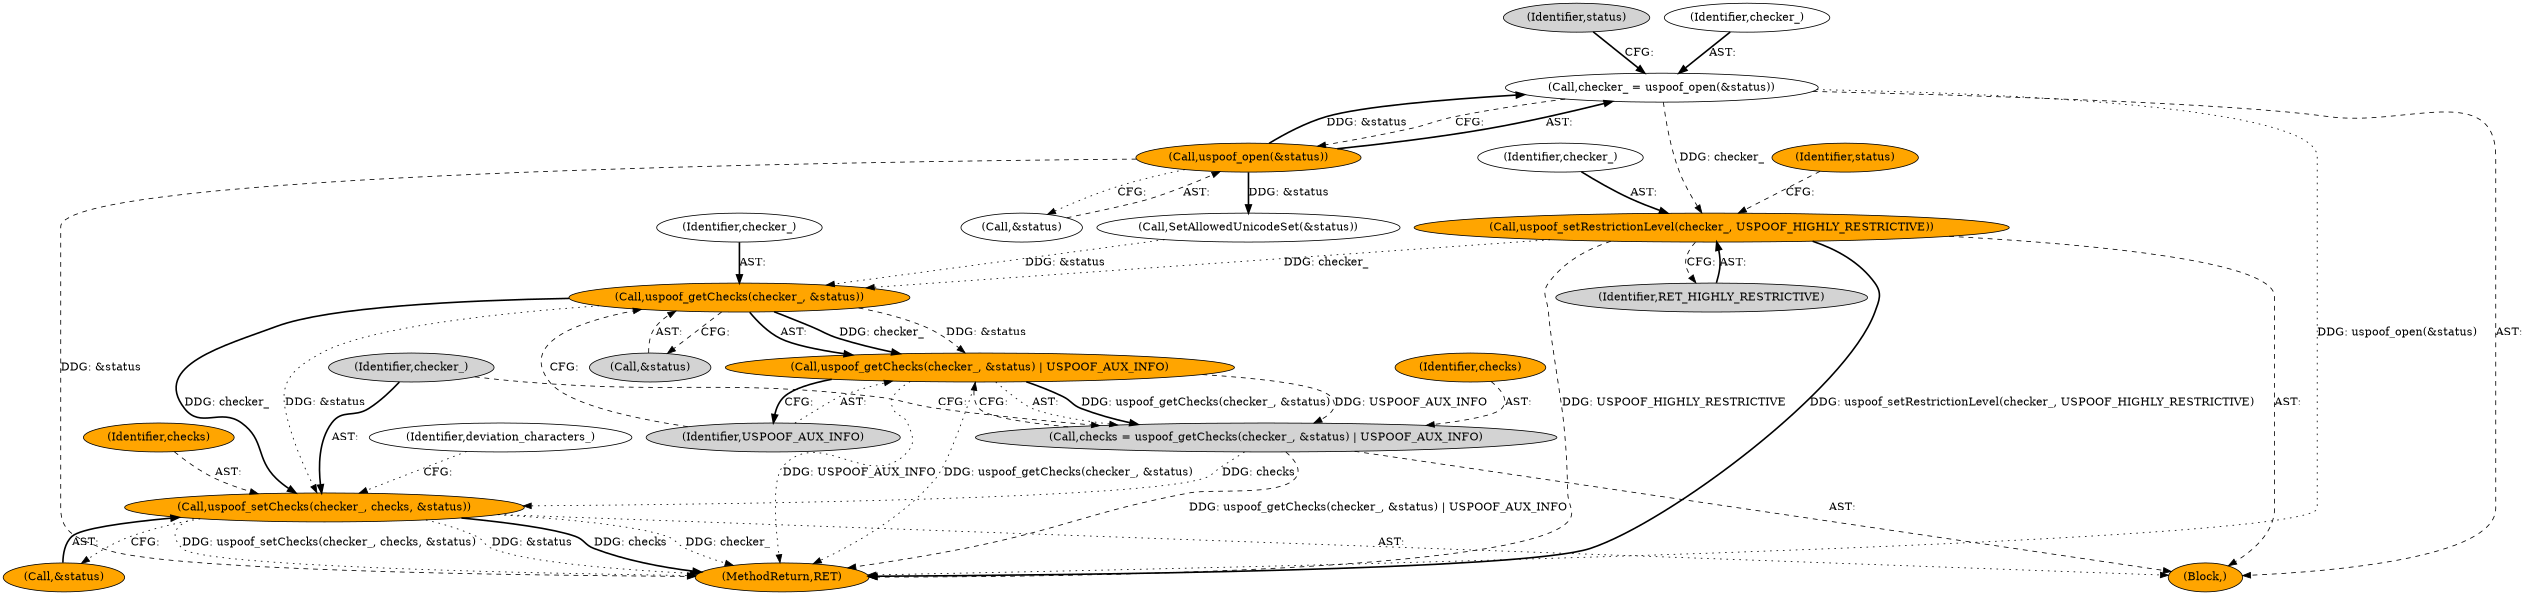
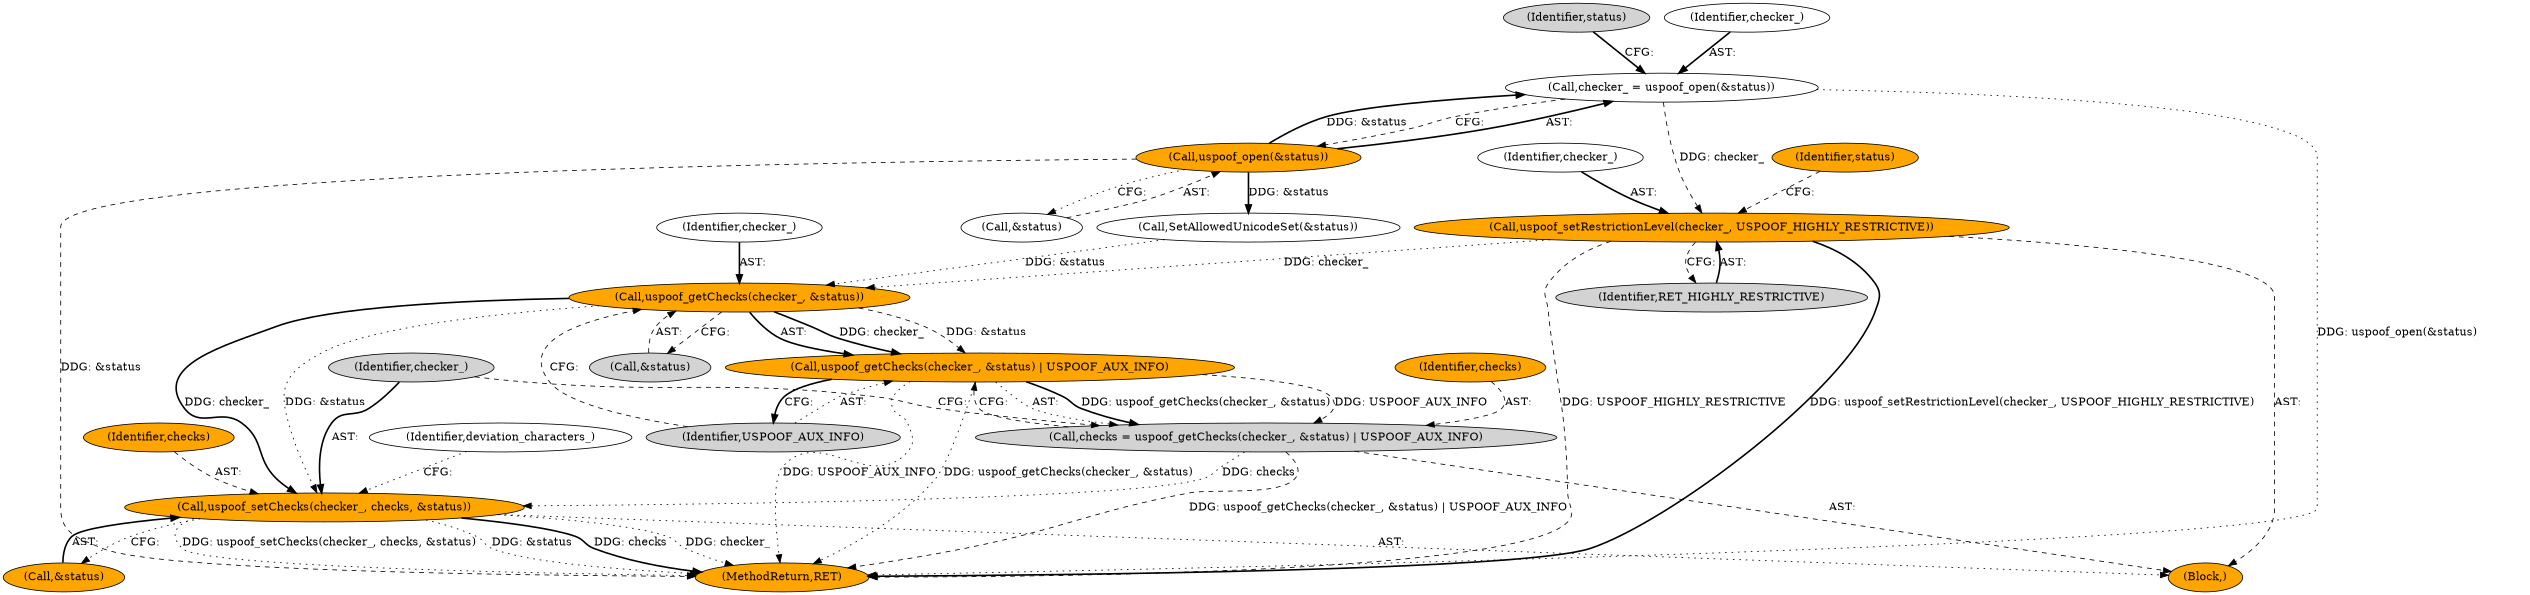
edge "(Call,checker_ = uspoof_open(&status))" -> "(Block,)": removed, label "AST:"
